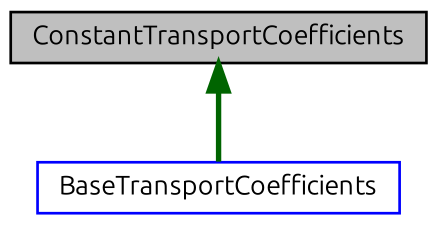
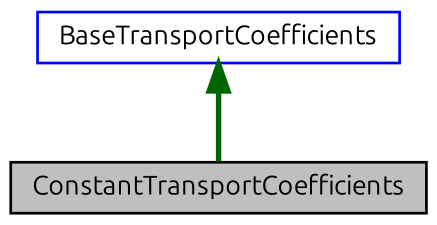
edge "BaseTransportCoefficients" -> "ConstantTransportCoefficients": reversed
